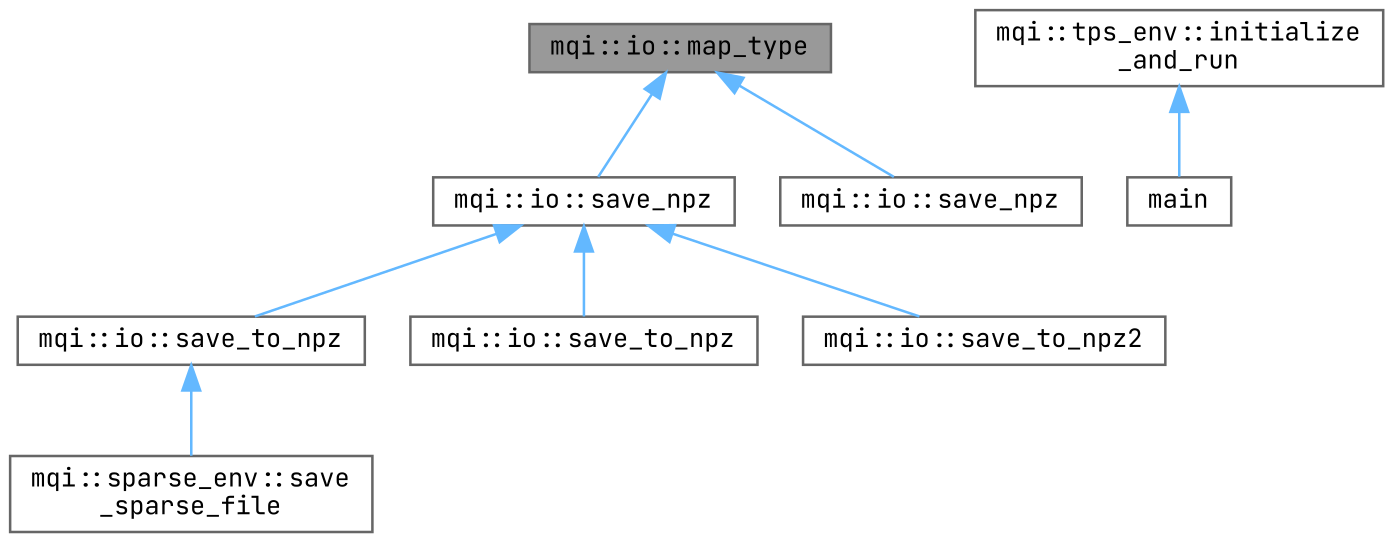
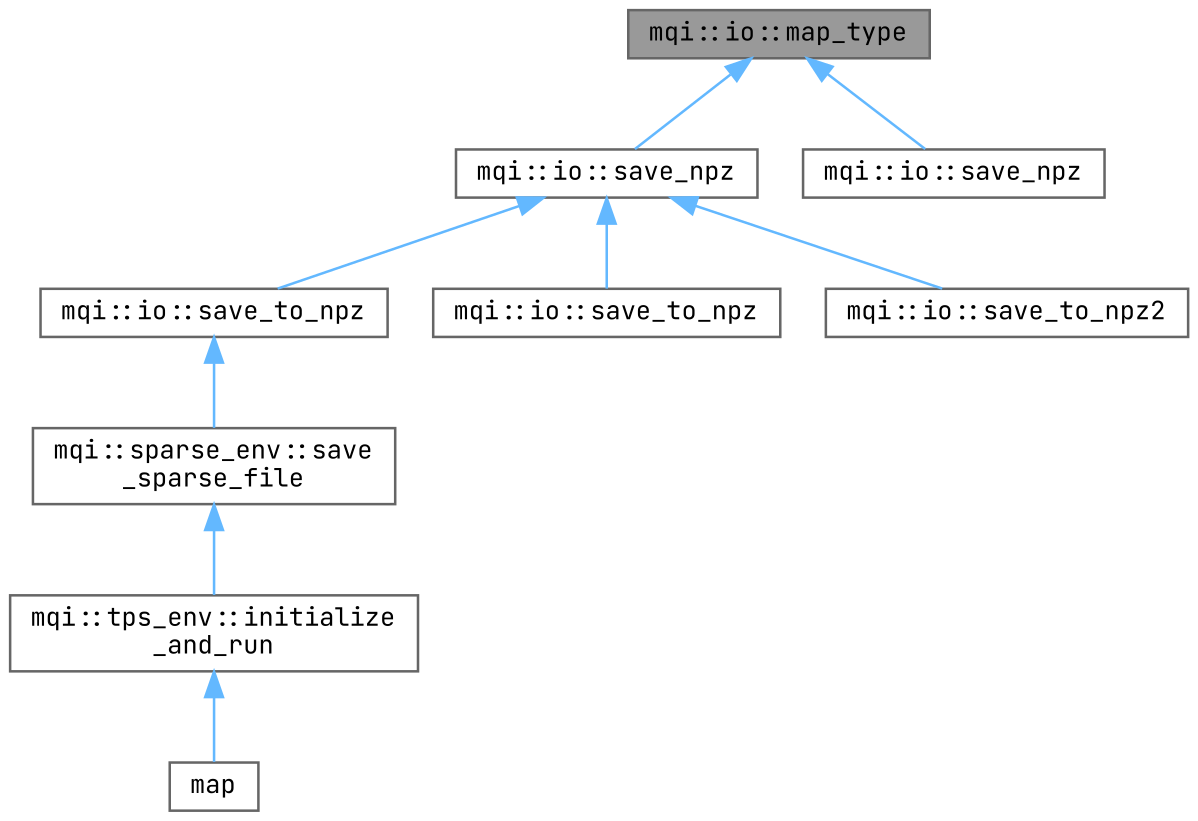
node "main": label "main" -> "map"
edge "mqi::tps_env::initialize _and_run" -> "mqi::sparse_env::save _sparse_file": added
